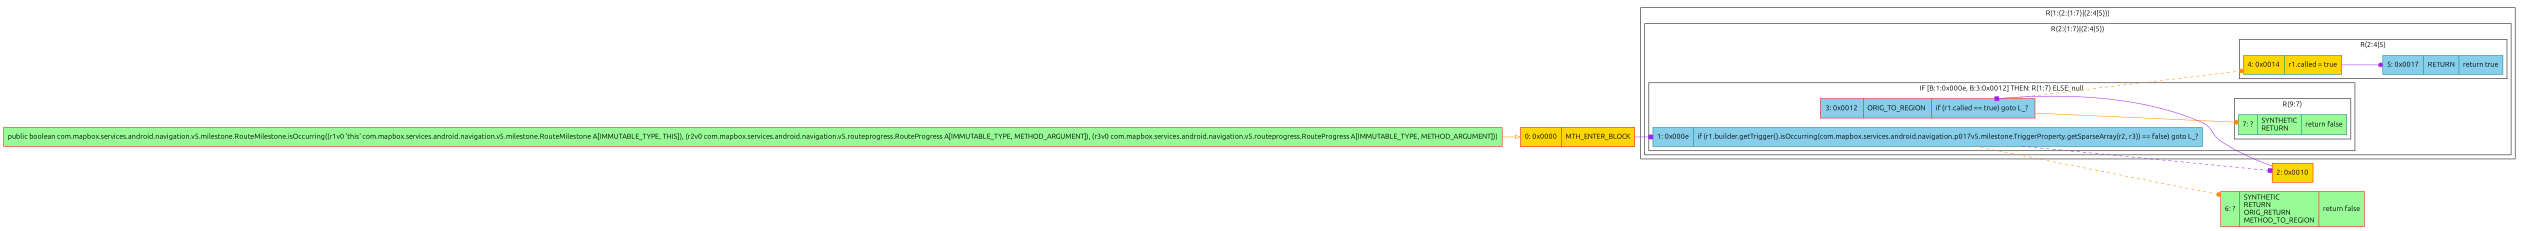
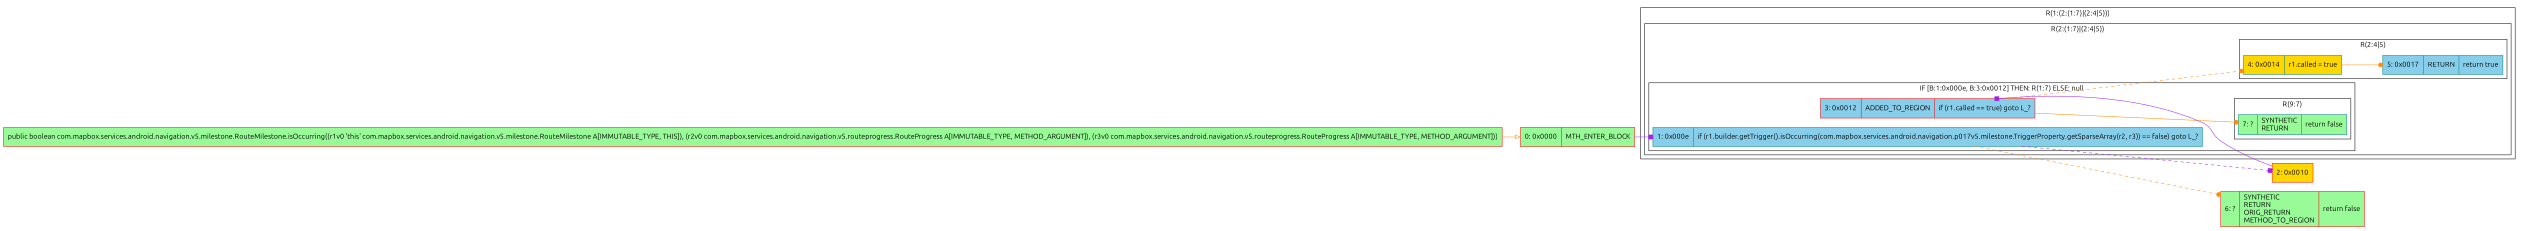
edge "4: 0x0014" -> "5: 0x0017": color purple -> darkorange
node "3: 0x0012": text "ORIG_TO_REGION" -> "ADDED_TO_REGION"
node "0: 0x0000": fillcolor gold -> palegreen
